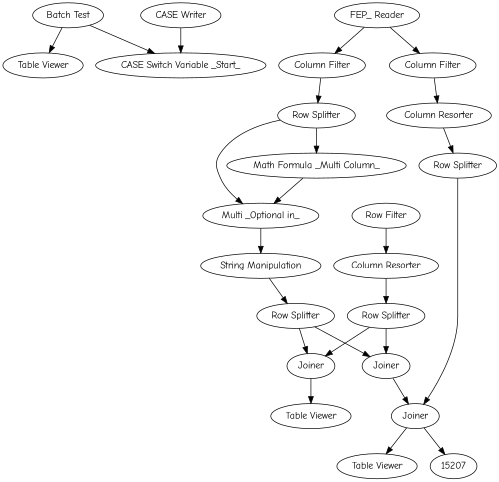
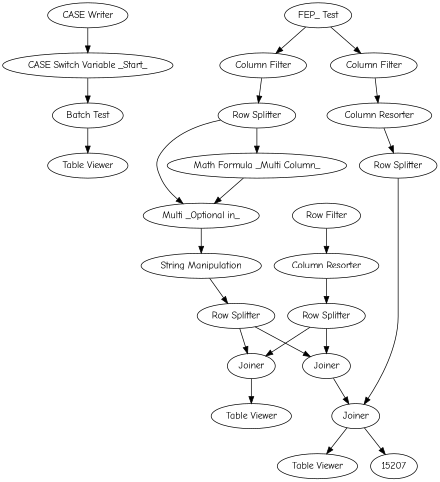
node "FEP_ Reader": label "FEP_ Reader" -> "FEP_ Test"
edge "Batch Test" -> "CASE Switch Variable _Start_": reversed
